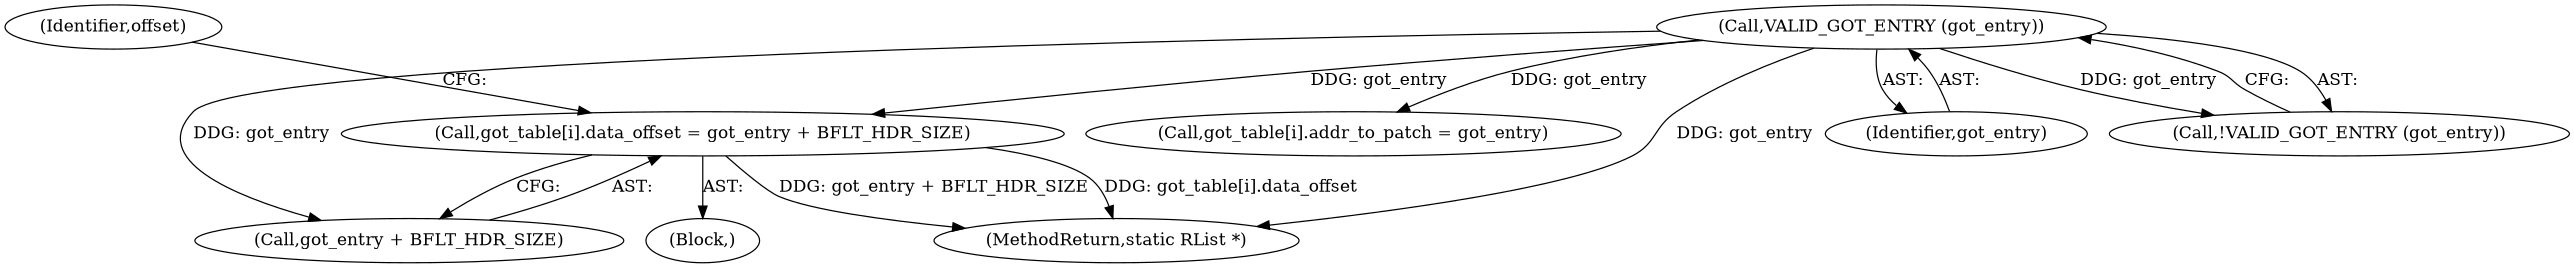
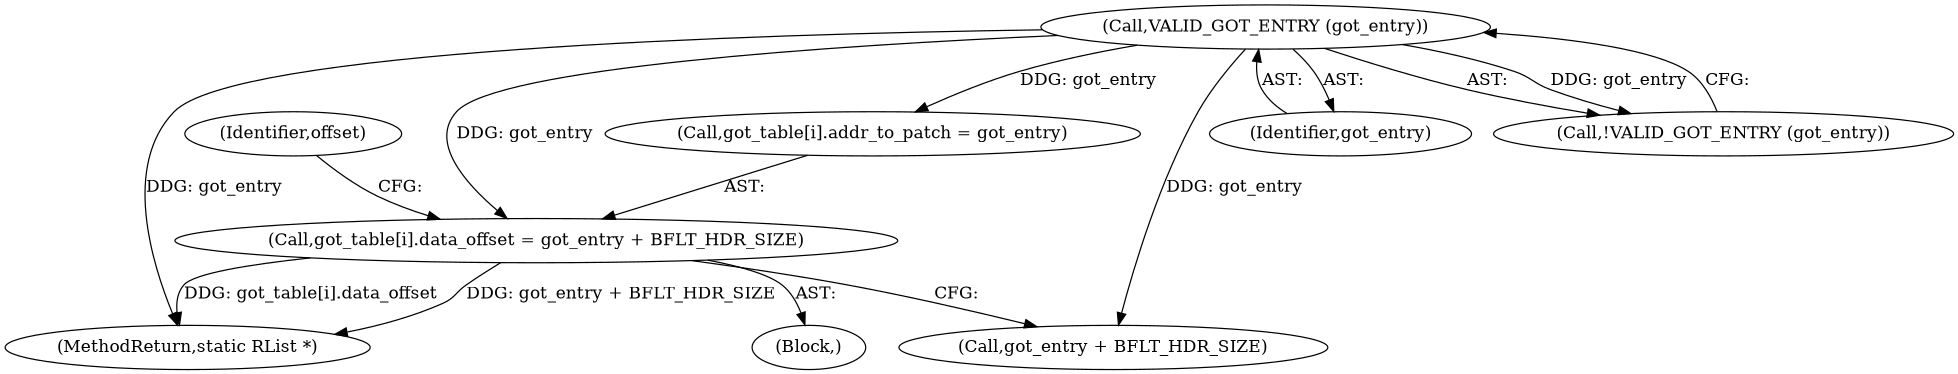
edge "(Call,got_entry + BFLT_HDR_SIZE)" -> "(Call,got_table[i].data_offset = got_entry + BFLT_HDR_SIZE)": now "(Call,got_table[i].addr_to_patch = got_entry)" -> "(Call,got_table[i].data_offset = got_entry + BFLT_HDR_SIZE)"
